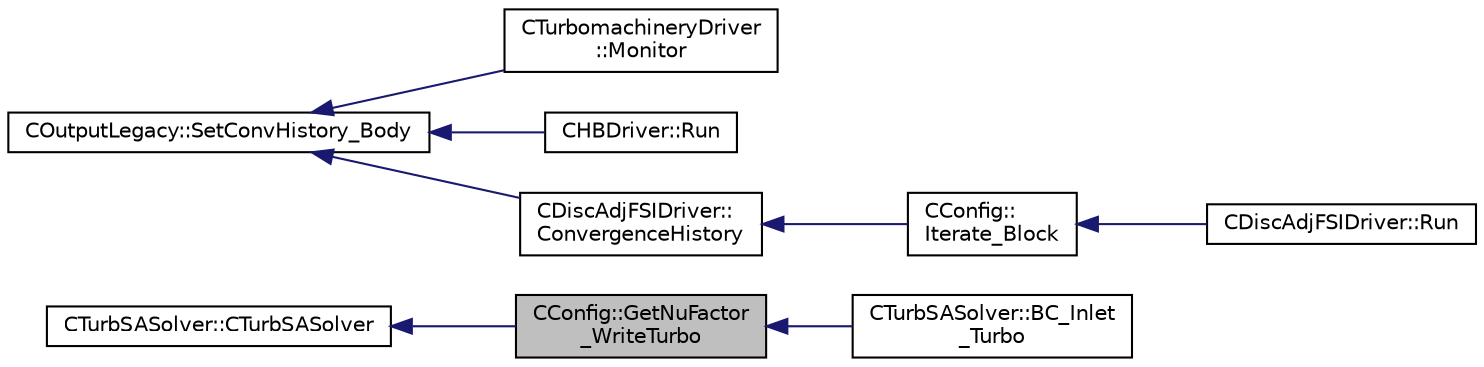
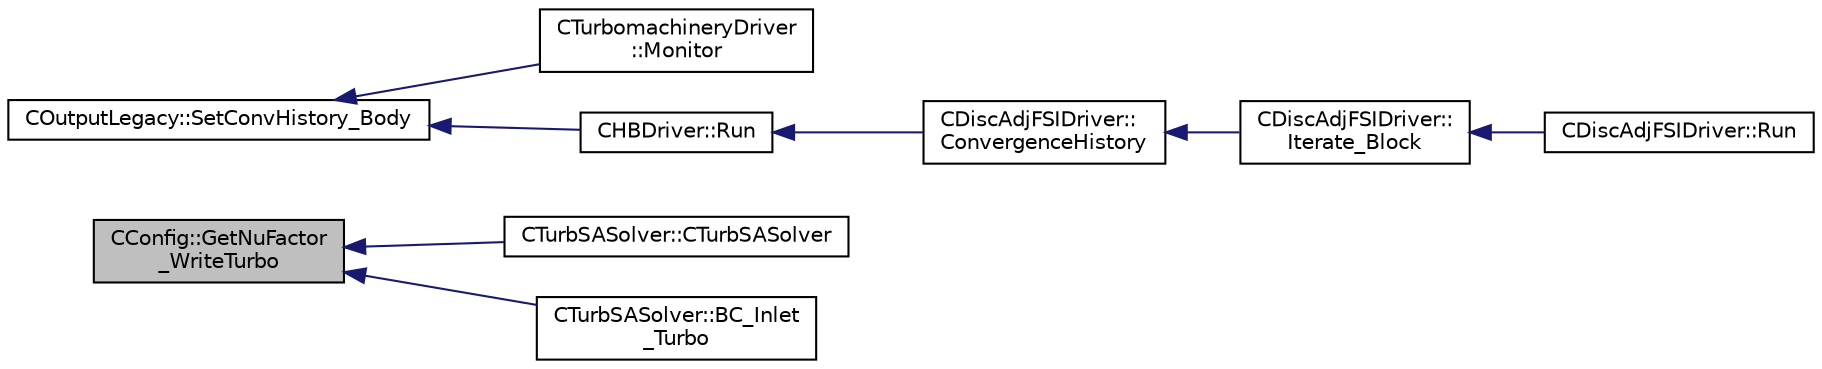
edge "CDiscAdjFSIDriver:: ConvergenceHistory" -> "COutputLegacy::SetConvHistory_Body": now "CDiscAdjFSIDriver:: ConvergenceHistory" -> "CHBDriver::Run"
node "CConfig:: Iterate_Block": label "CConfig:: Iterate_Block" -> "CDiscAdjFSIDriver:: Iterate_Block"
edge "CConfig::GetNuFactor _WriteTurbo" -> "CTurbSASolver::CTurbSASolver": reversed
